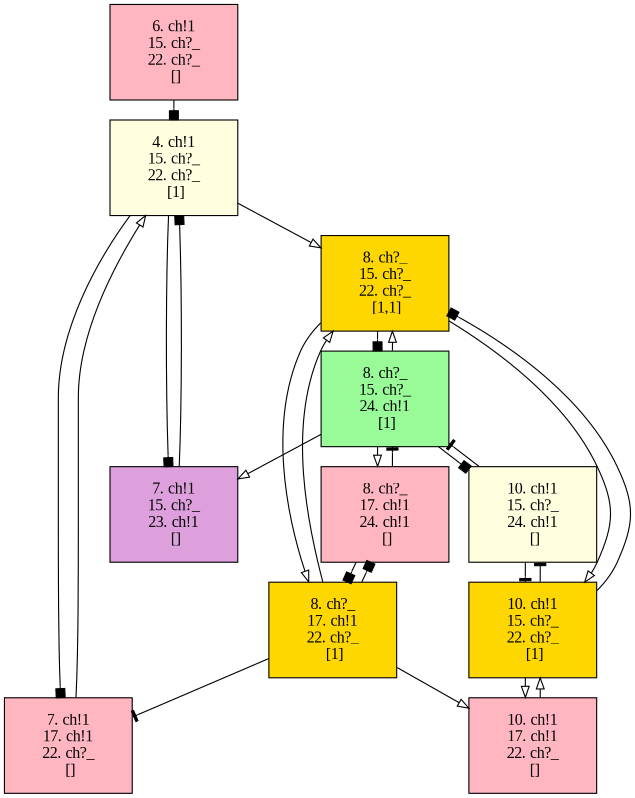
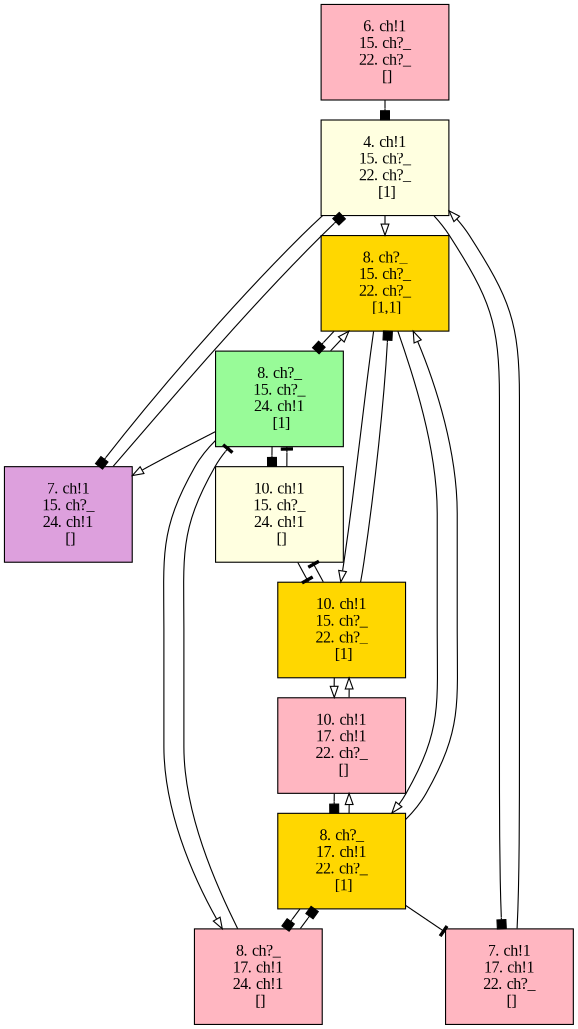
node "7. ch!1 15. ch?_ 23. ch!1 []": label "7. ch!1 15. ch?_ 23. ch!1 []" -> "7. ch!1 15. ch?_ 24. ch!1 []"
edge "10. ch!1 17. ch!1 22. ch?_ []" -> "8. ch?_ 17. ch!1 22. ch?_ [1]": added
